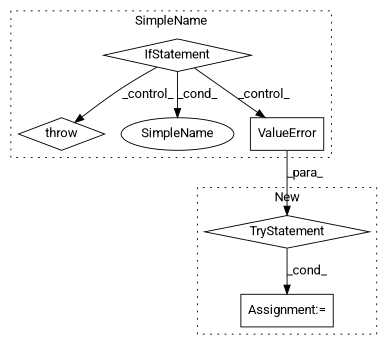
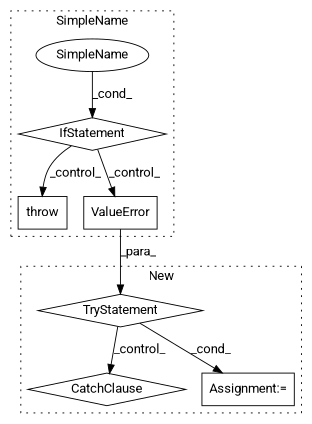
edge "IfStatement" -> "SimpleName": reversed
node "throw": shape diamond -> box
node "CatchClause": added
